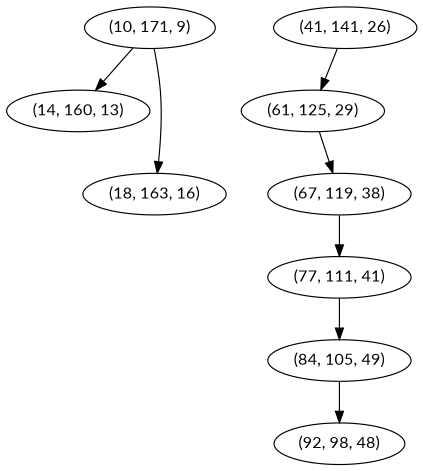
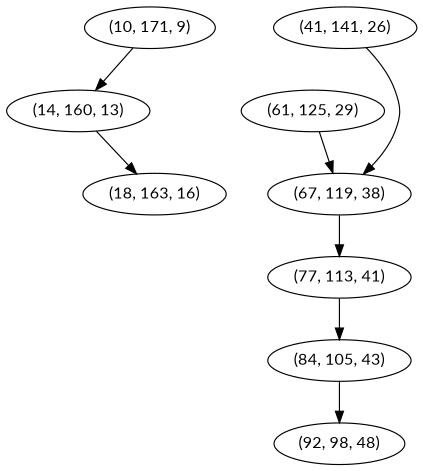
edge "(41, 141, 26)" -> "(61, 125, 29)": now "(41, 141, 26)" -> "(67, 119, 38)"
edge "(10, 171, 9)" -> "(18, 163, 16)": now "(14, 160, 13)" -> "(18, 163, 16)"
node "(77, 111, 41)": label "(77, 111, 41)" -> "(77, 113, 41)"
node "(84, 105, 49)": label "(84, 105, 49)" -> "(84, 105, 43)"
